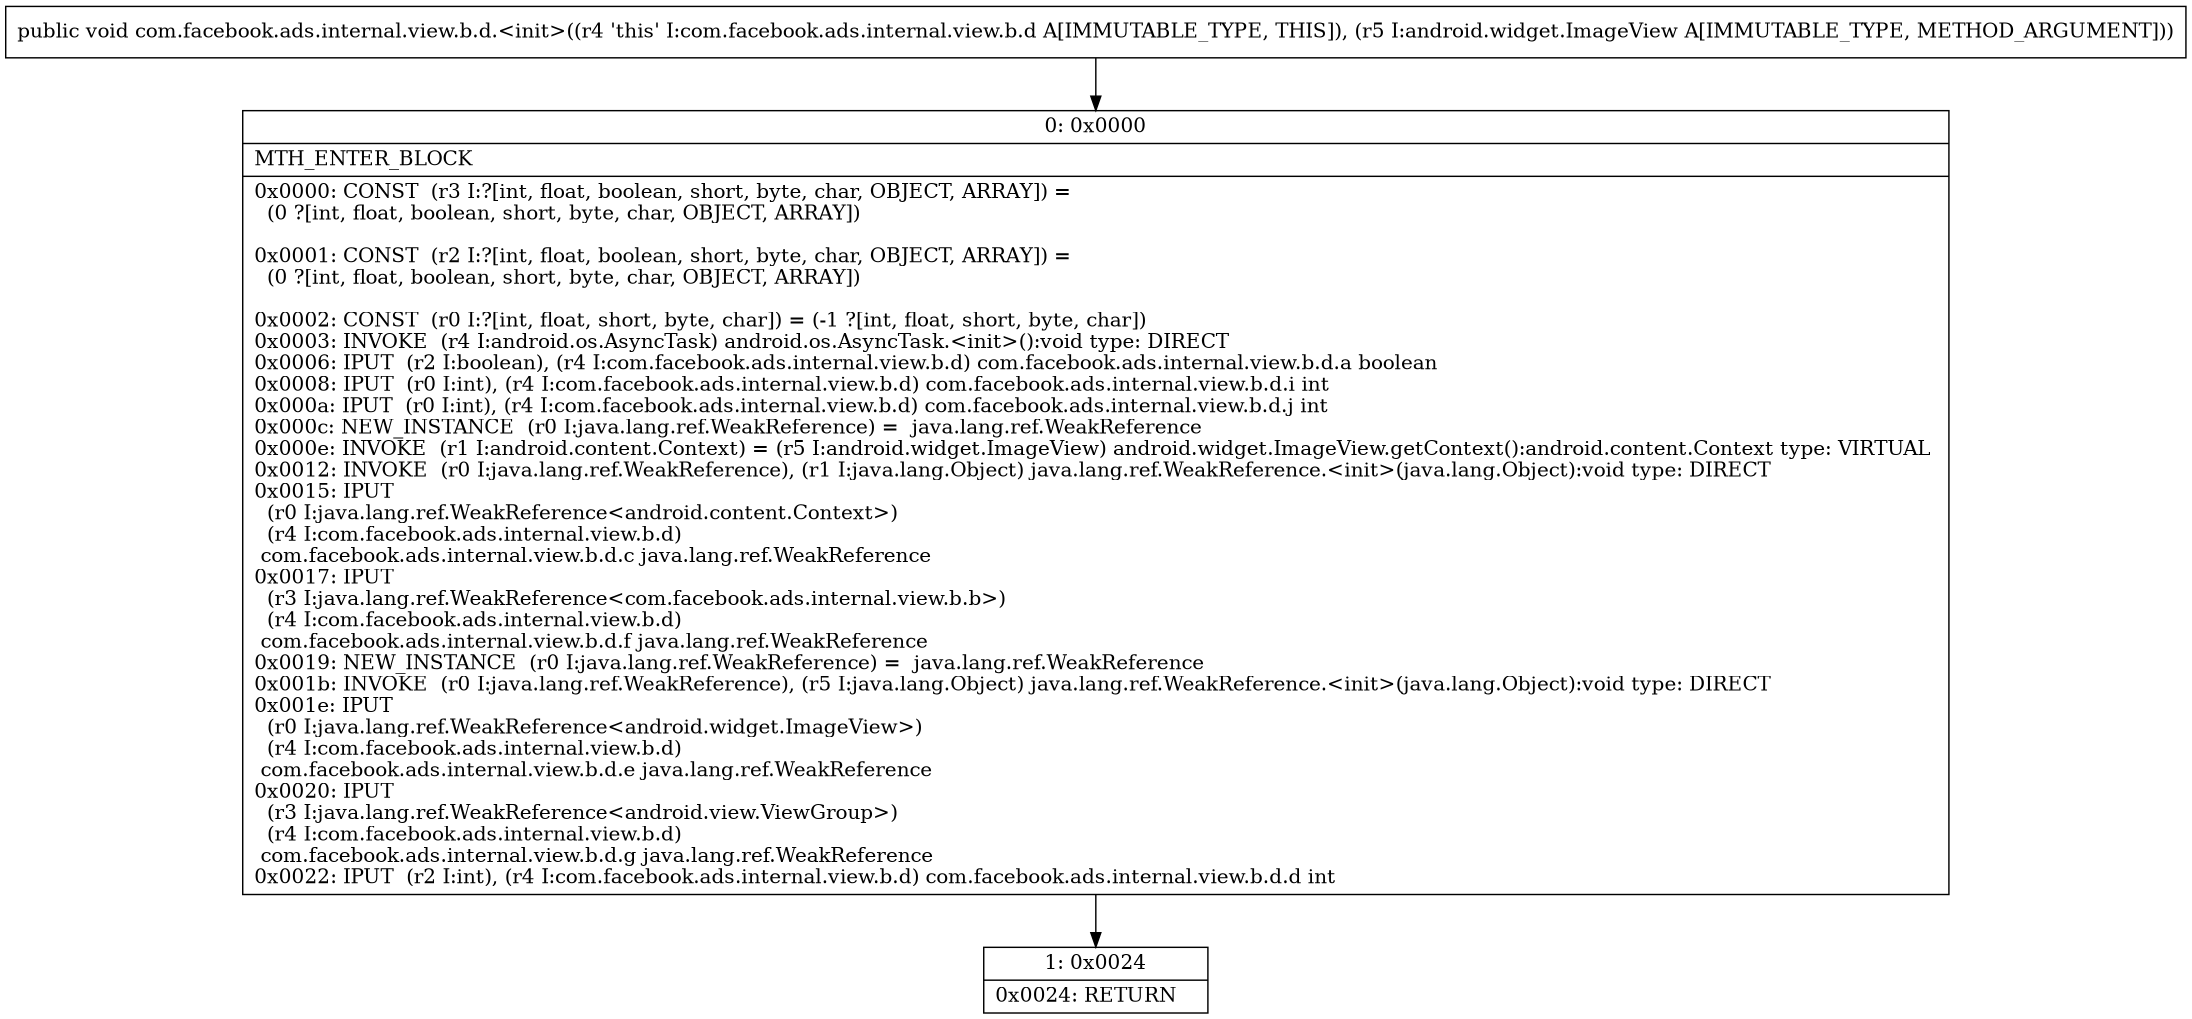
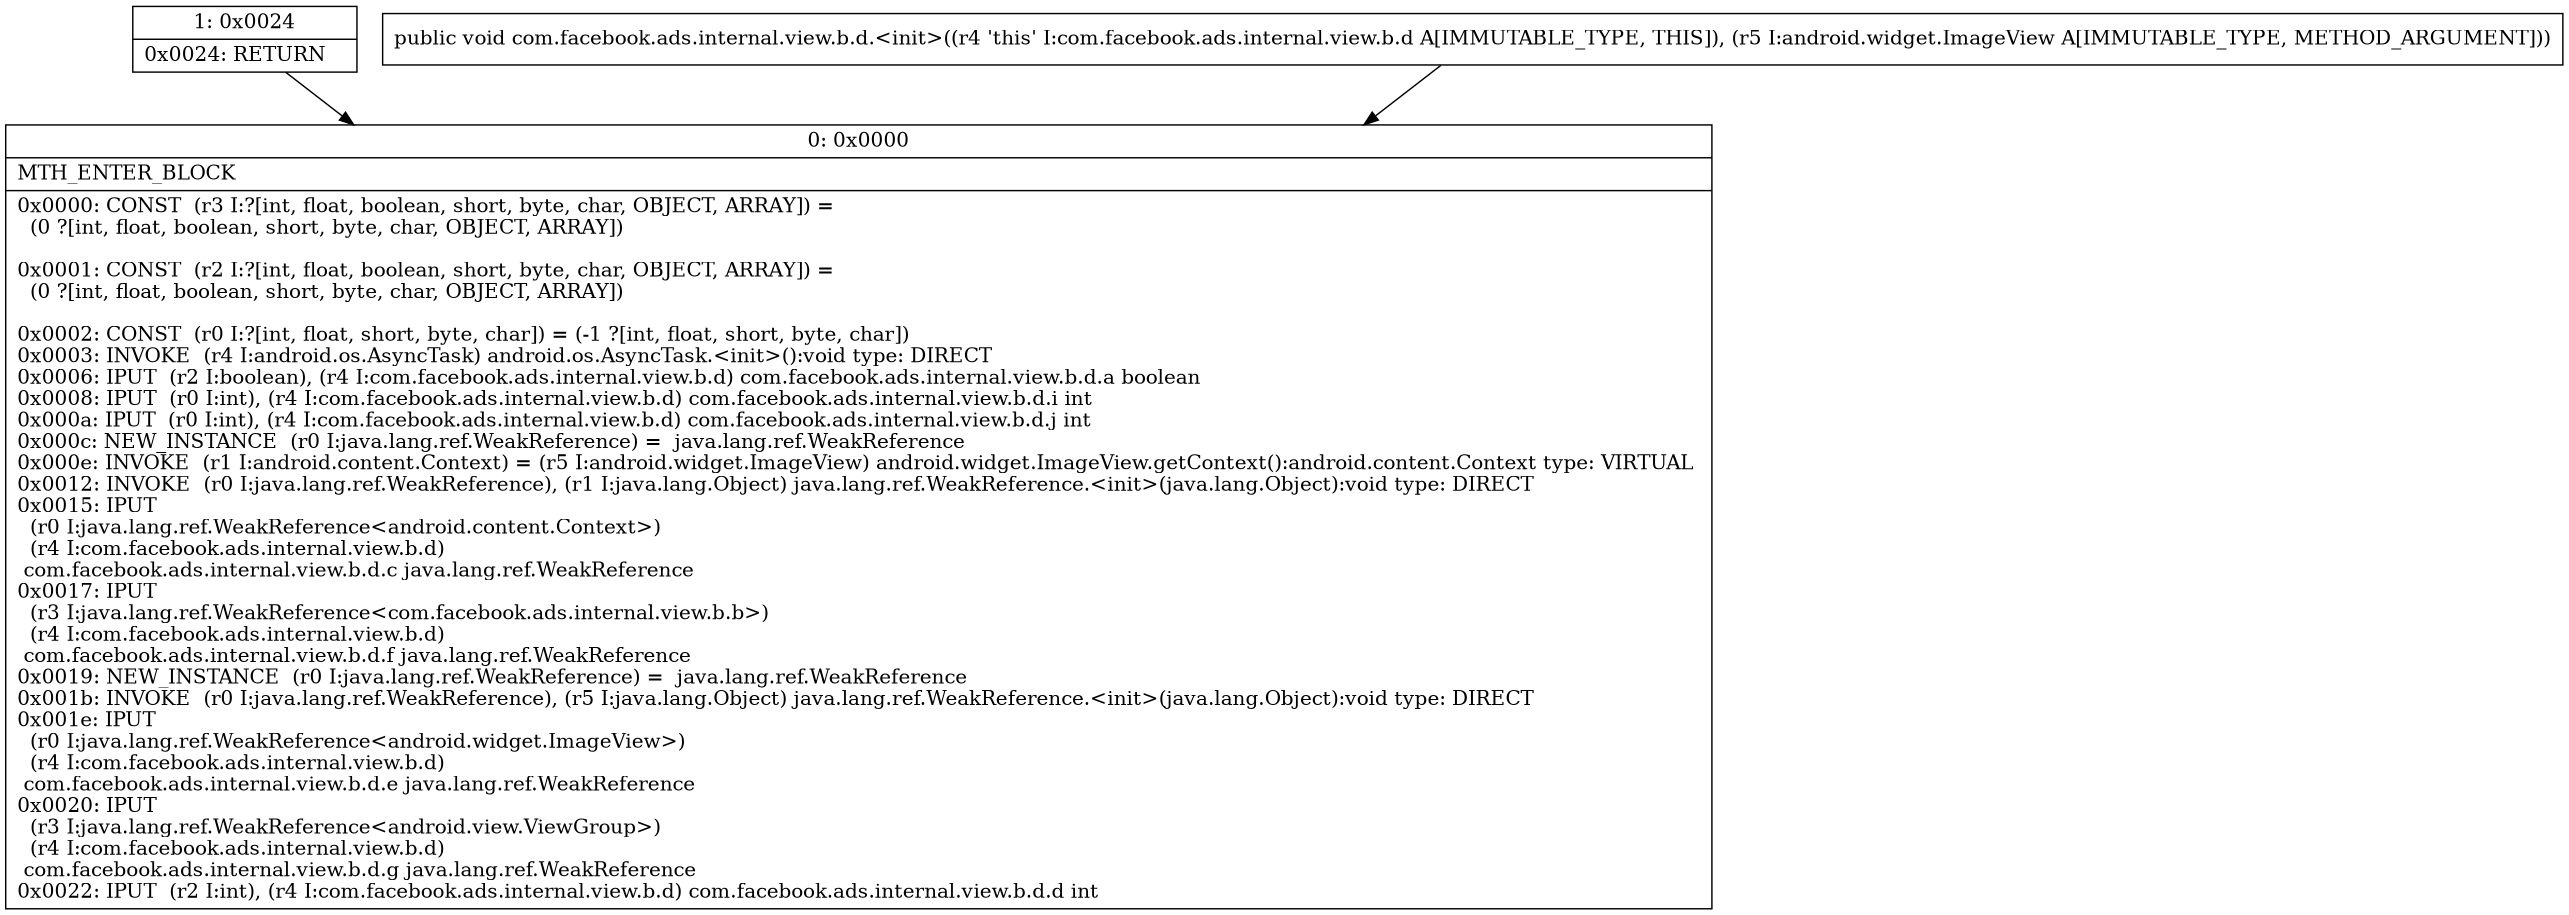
edge "0: 0x0000" -> "1: 0x0024": reversed
